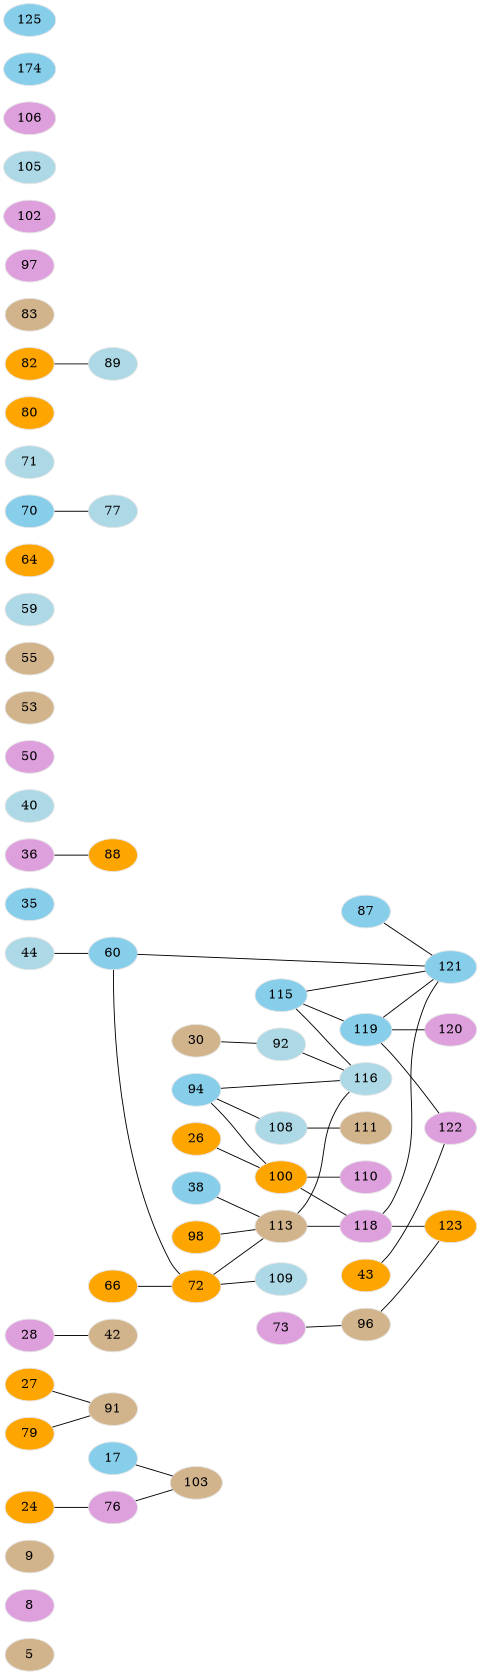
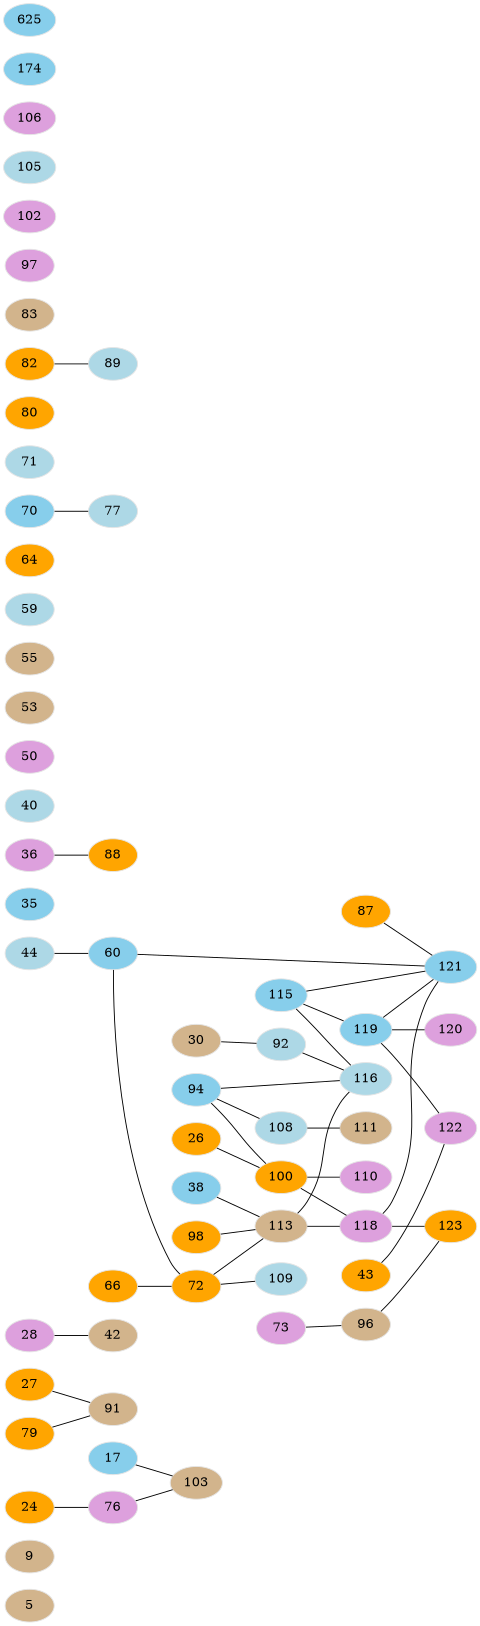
node "125": label "125" -> "625"
node "87": fillcolor skyblue -> orange
node "8": removed
